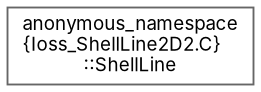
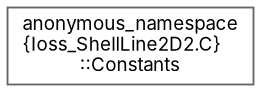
node "anonymous_namespace {Ioss_ShellLine2D2.C} ::ShellLine": label "anonymous_namespace {Ioss_ShellLine2D2.C} ::ShellLine" -> "anonymous_namespace {Ioss_ShellLine2D2.C} ::Constants"
